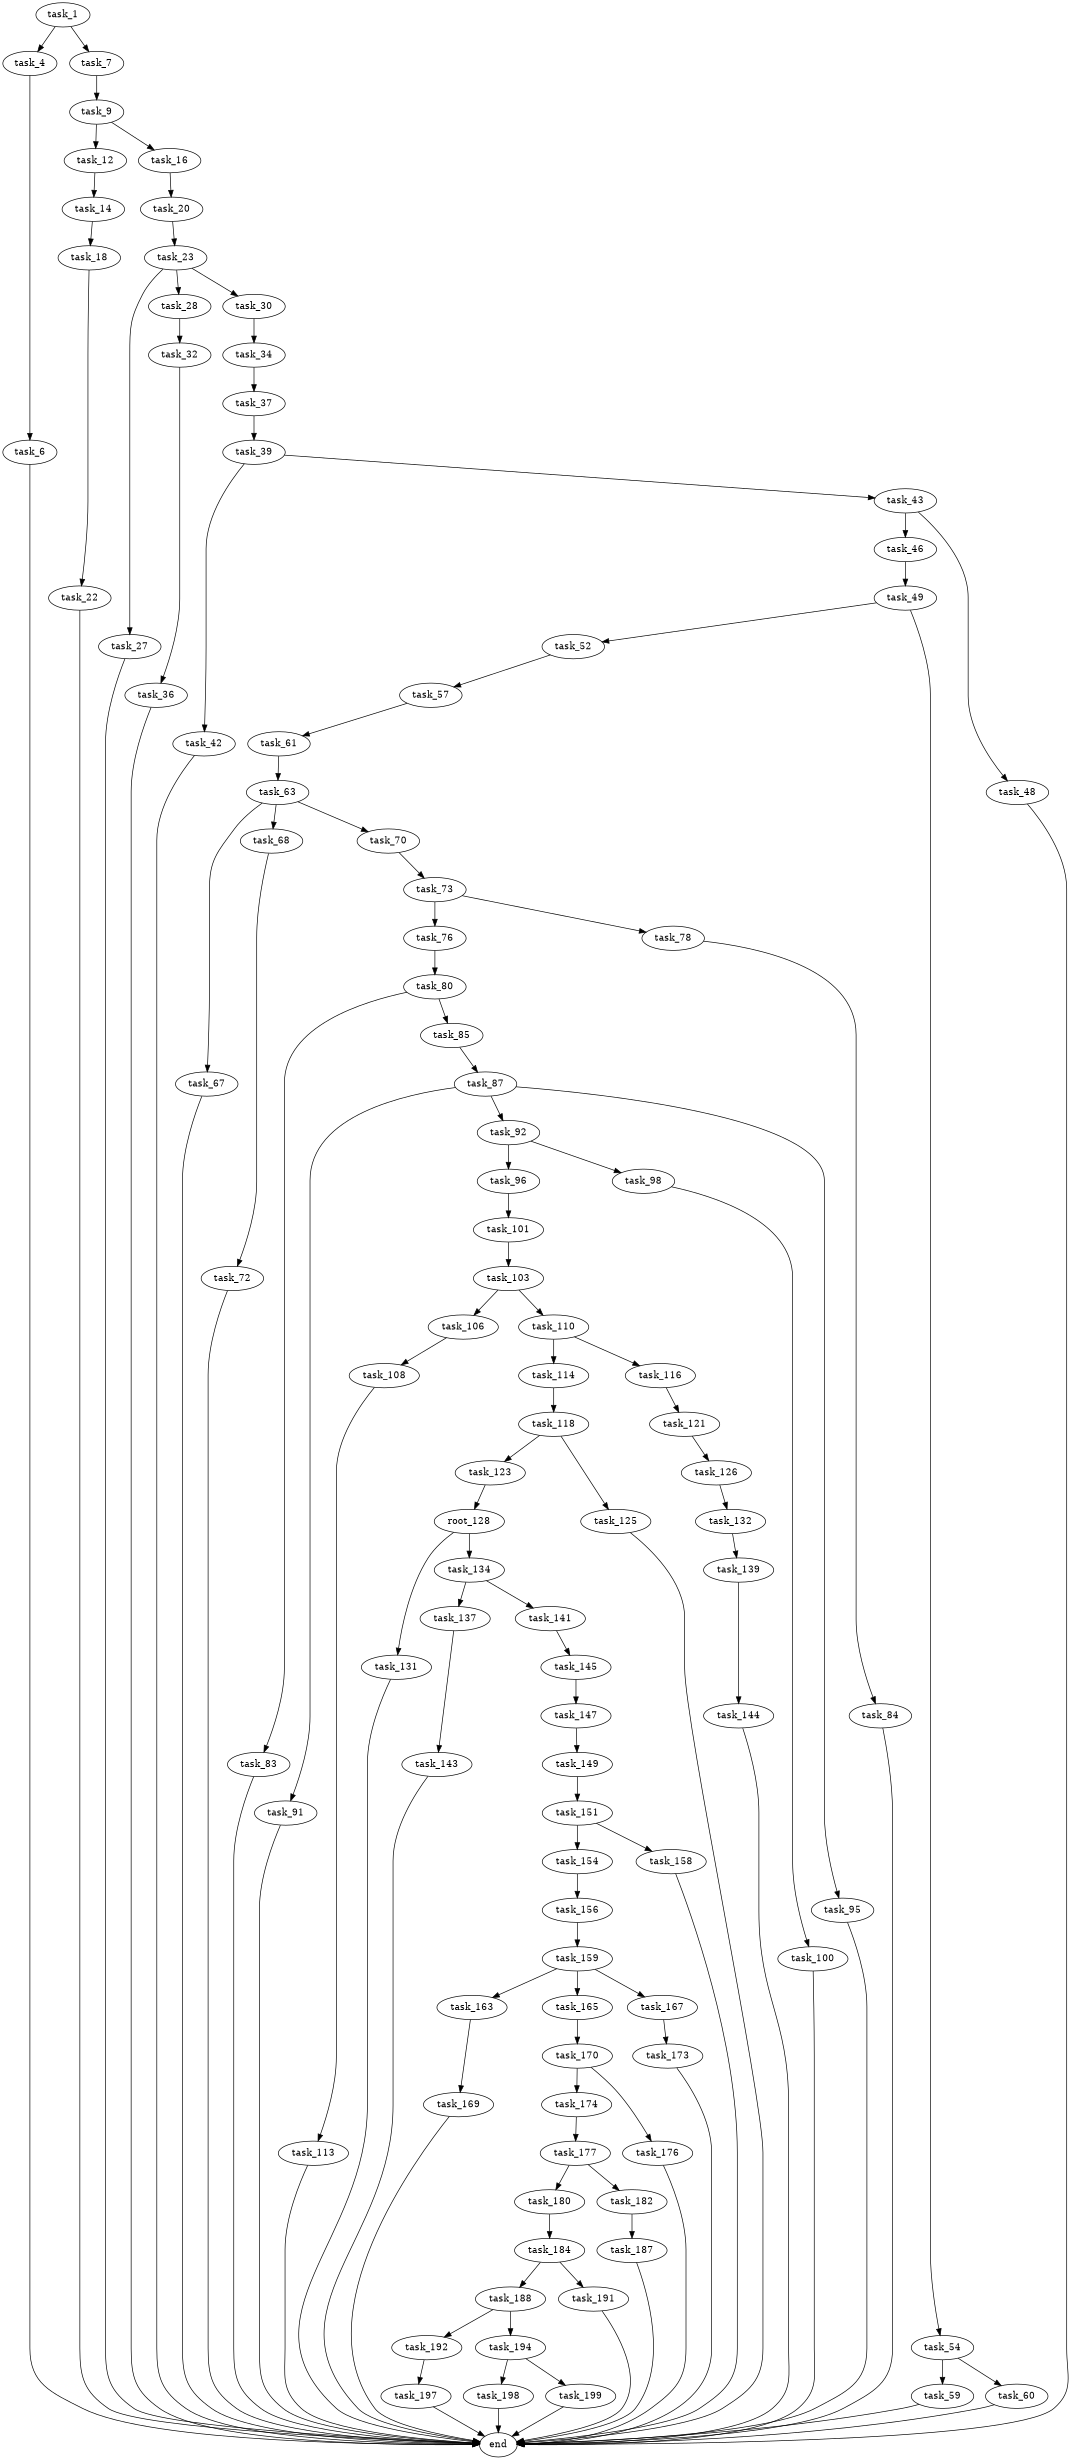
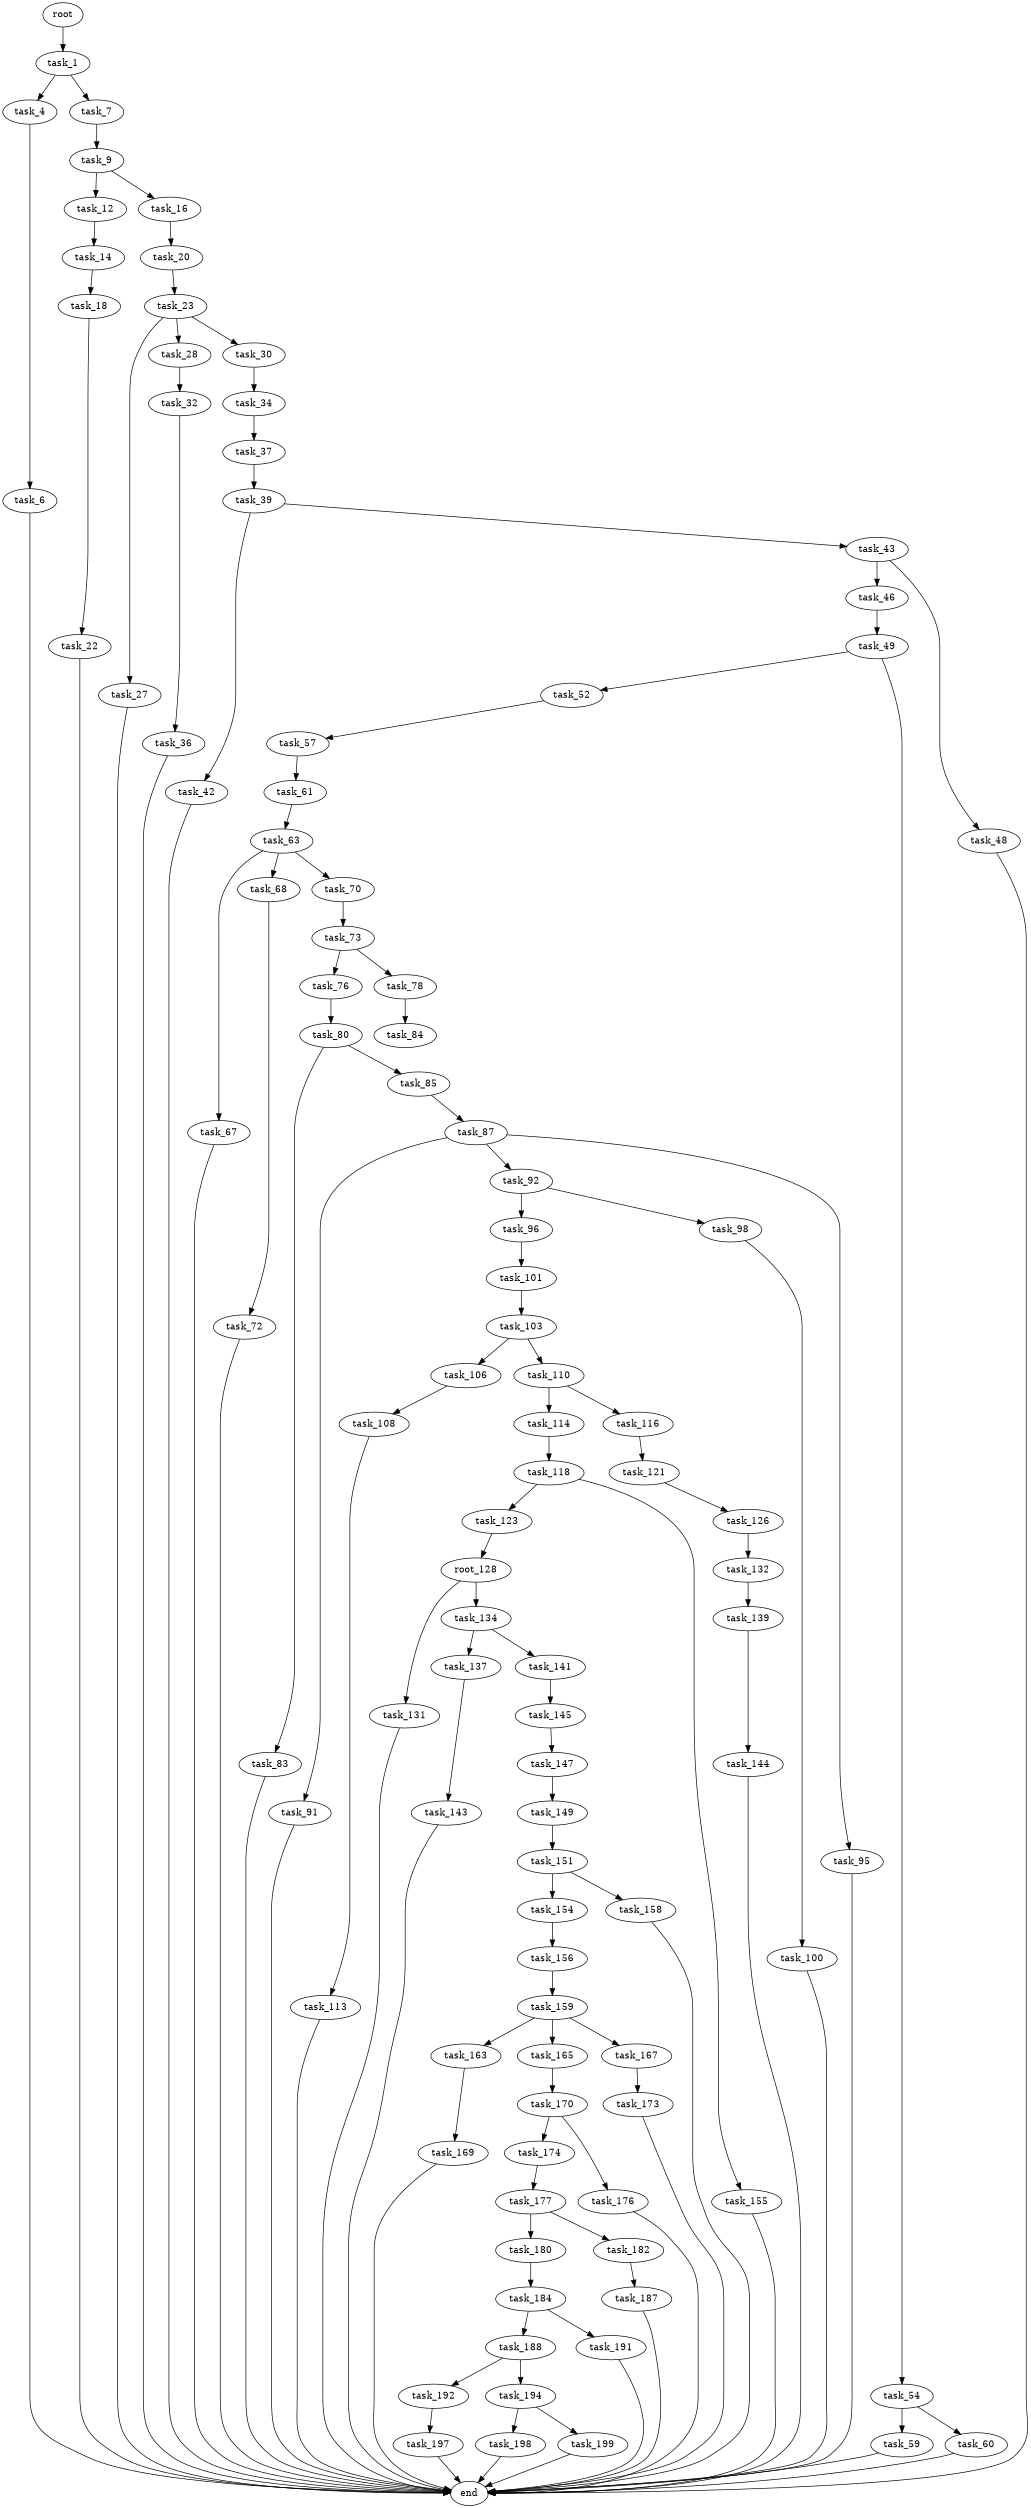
node "root": added
node "task_125": label "task_125" -> "task_155"
edge "task_84" -> "end": removed
